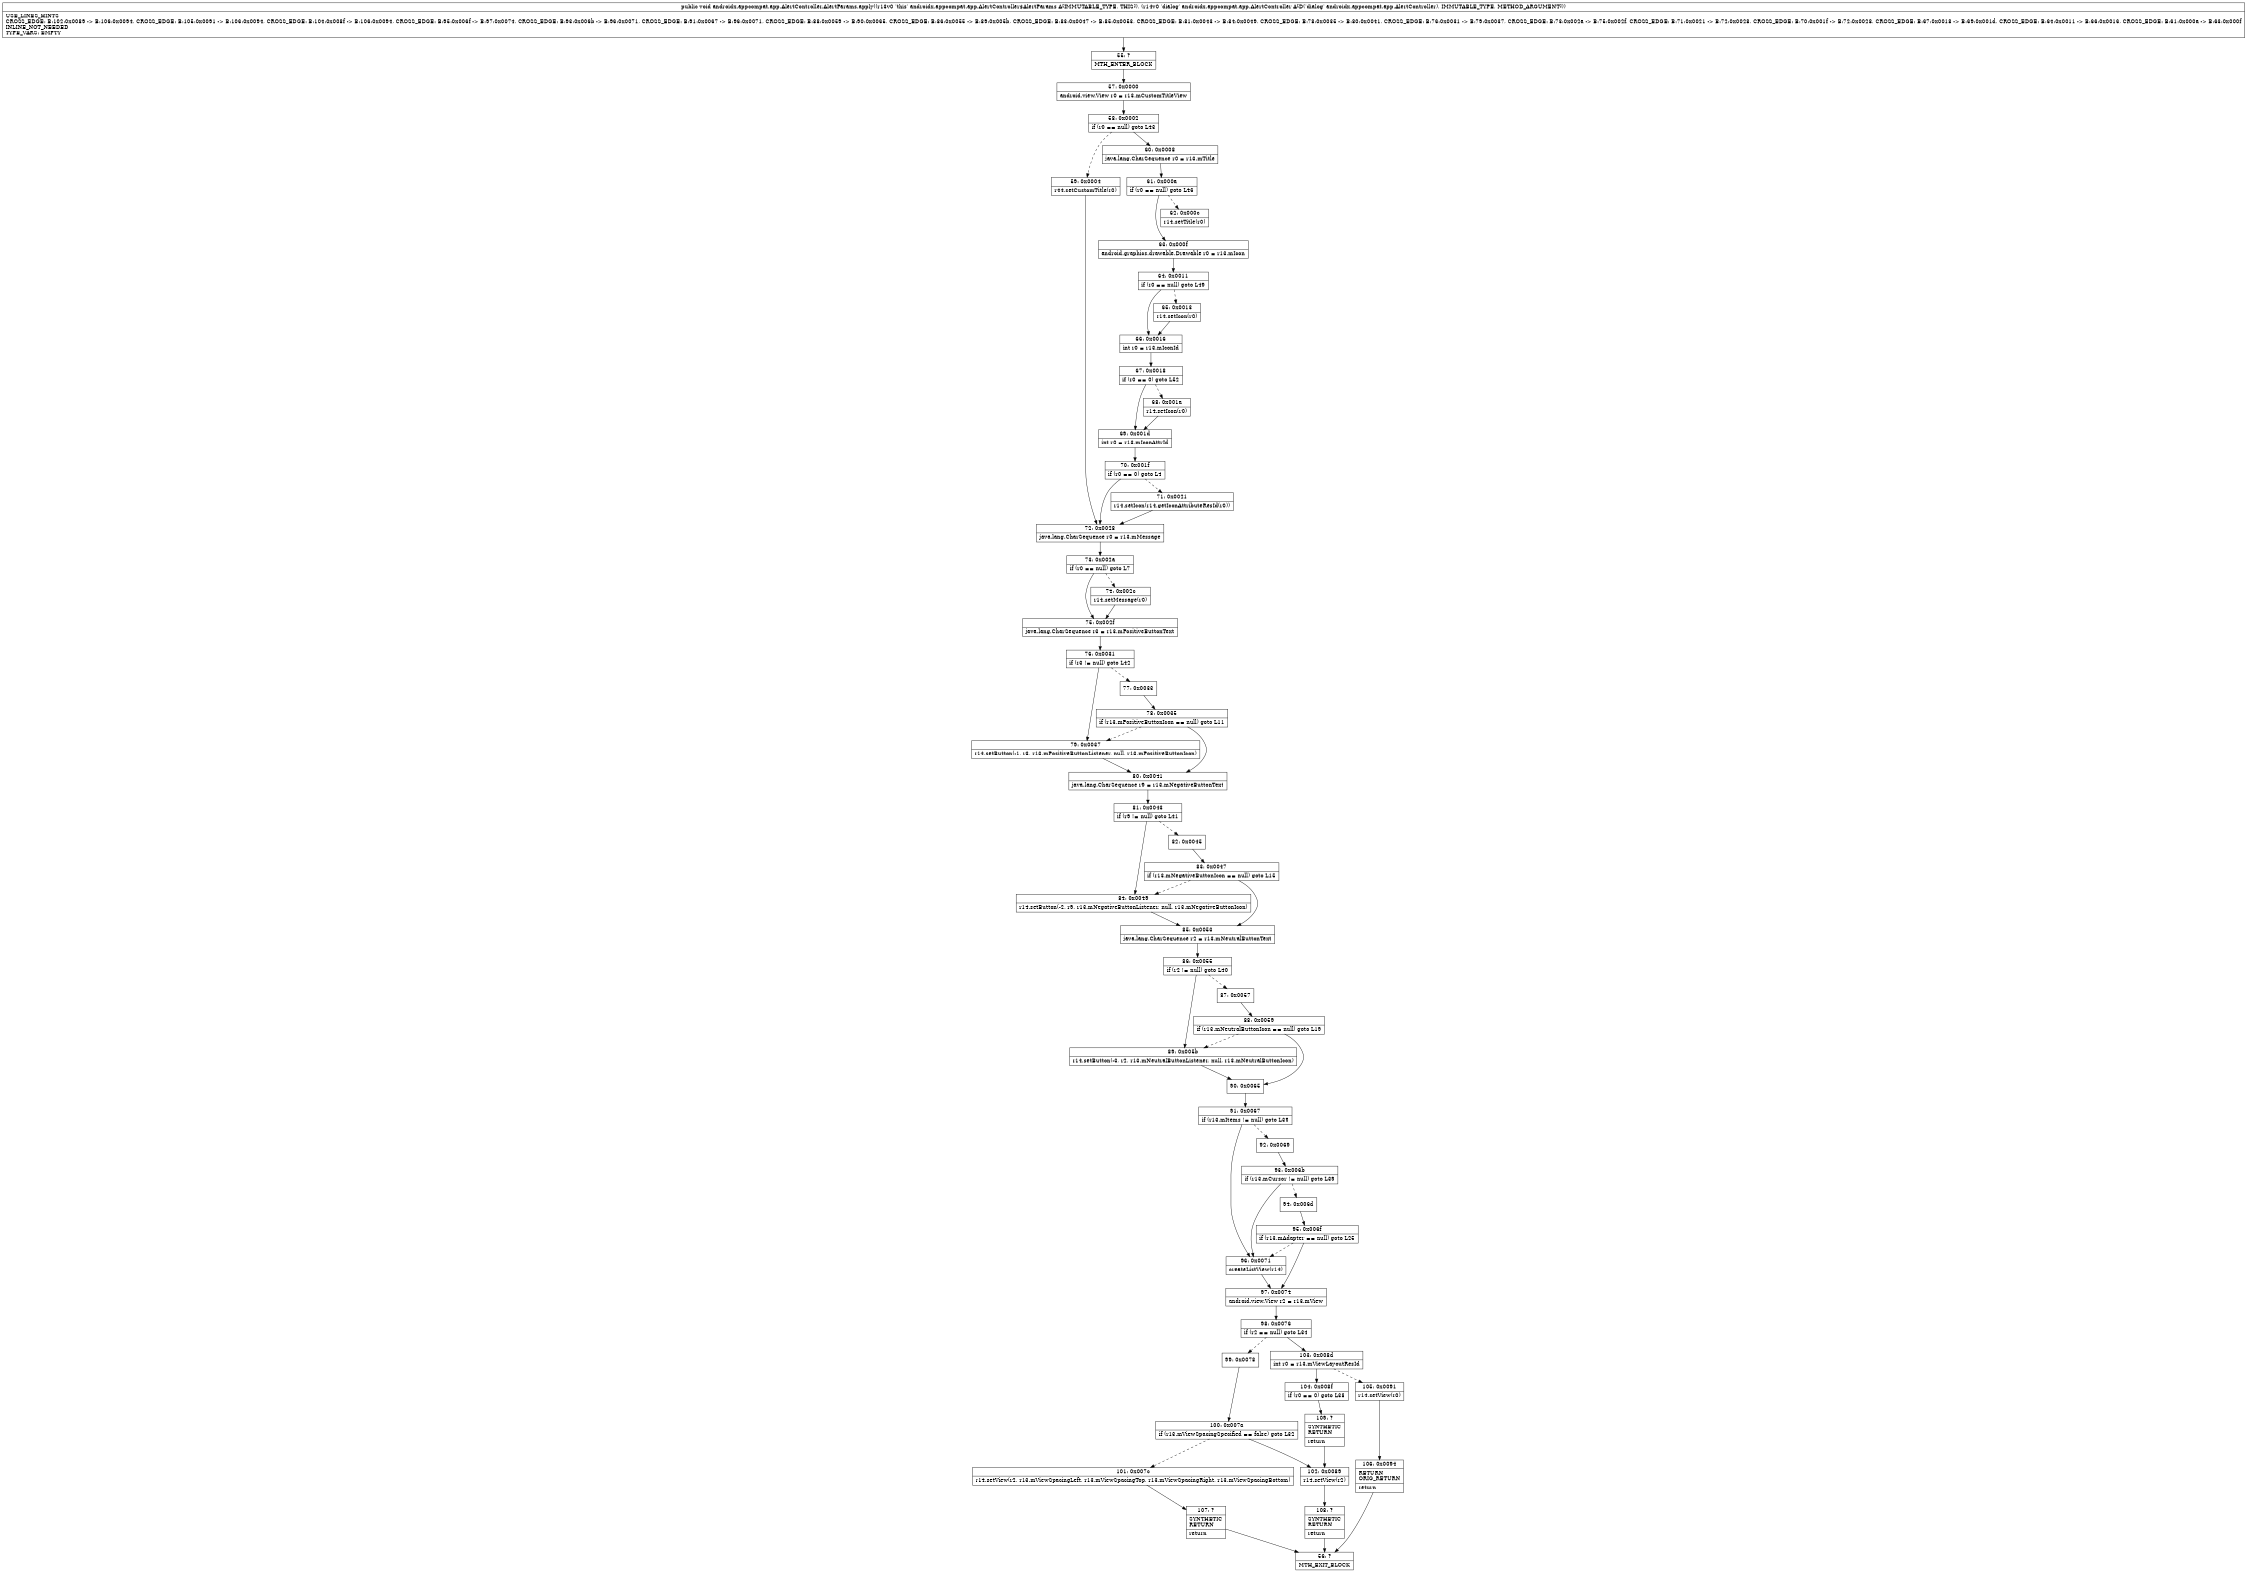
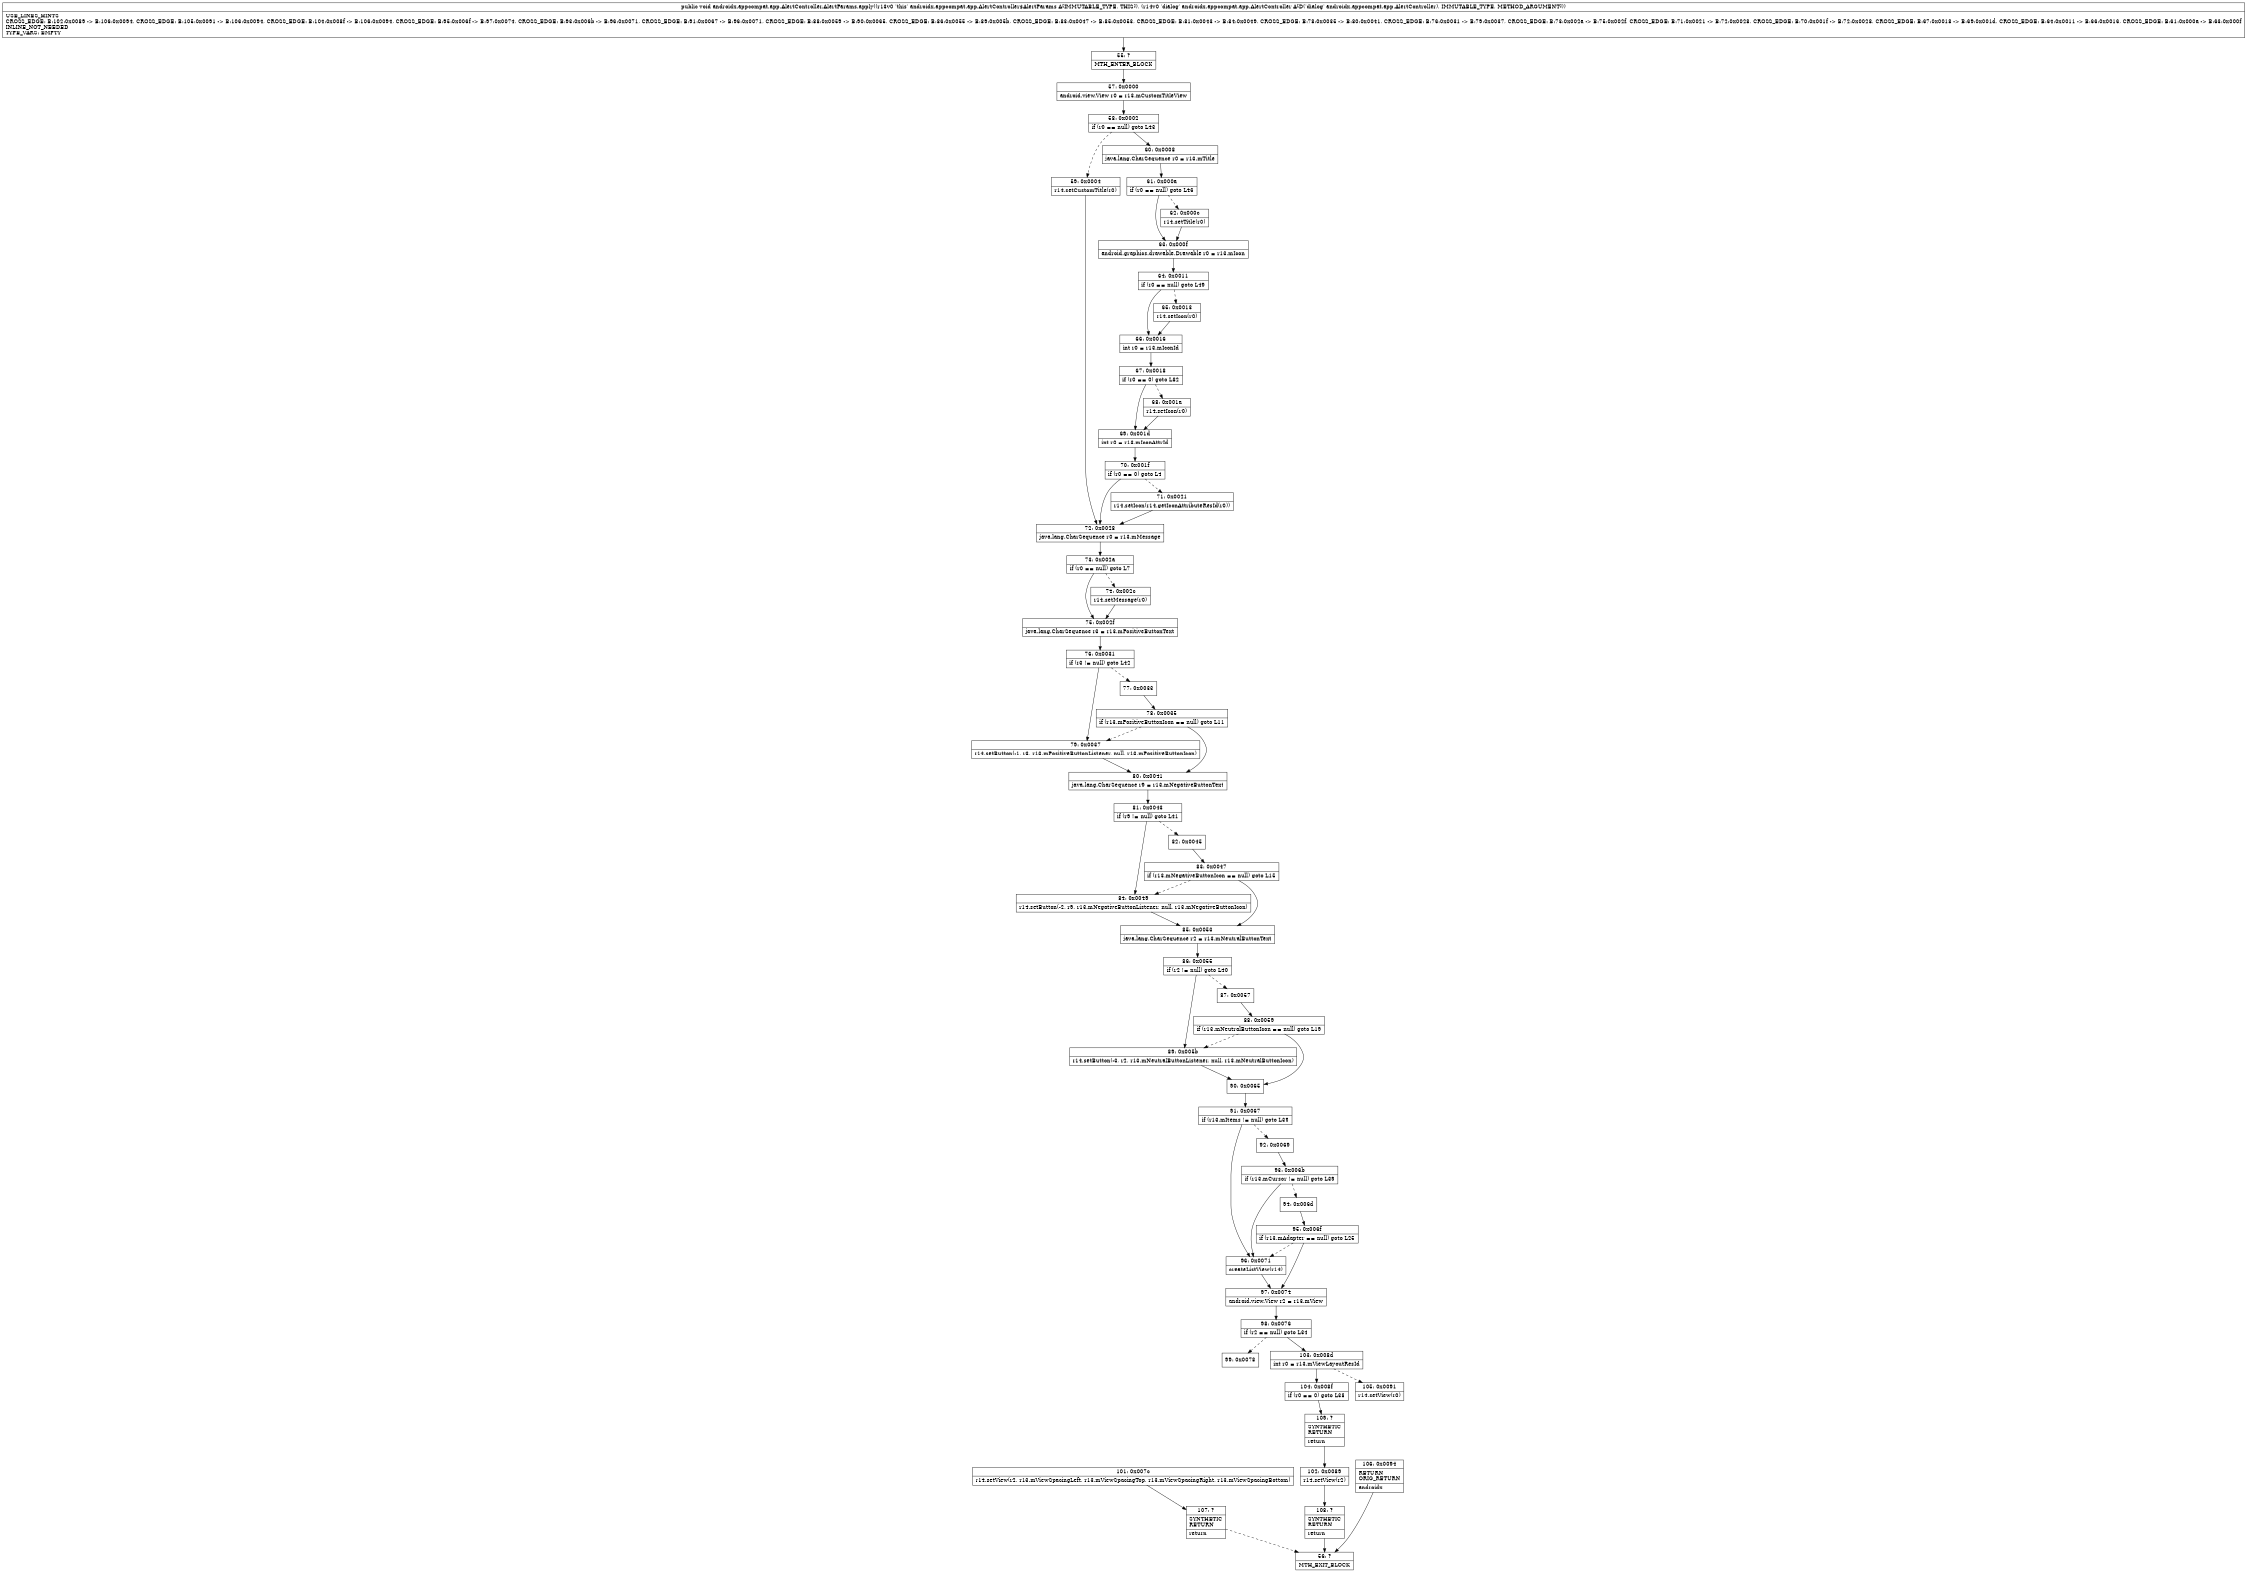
node "59: 0x0004": text "r44.setCustomTitle(r0)" -> "r14.setCustomTitle(r0)"
edge "62: 0x000c" -> "63: 0x000f": added
node "67: 0x0018": text "if (r0 == 0) goto L52" -> "if (r0 == 0) goto L82"
edge "105: 0x0091" -> "106: 0x0094": removed
node "100: 0x007a": removed
node "106: 0x0094": text "return" -> "androidx"
edge "107: ?" -> "56: ?": style solid -> dashed
